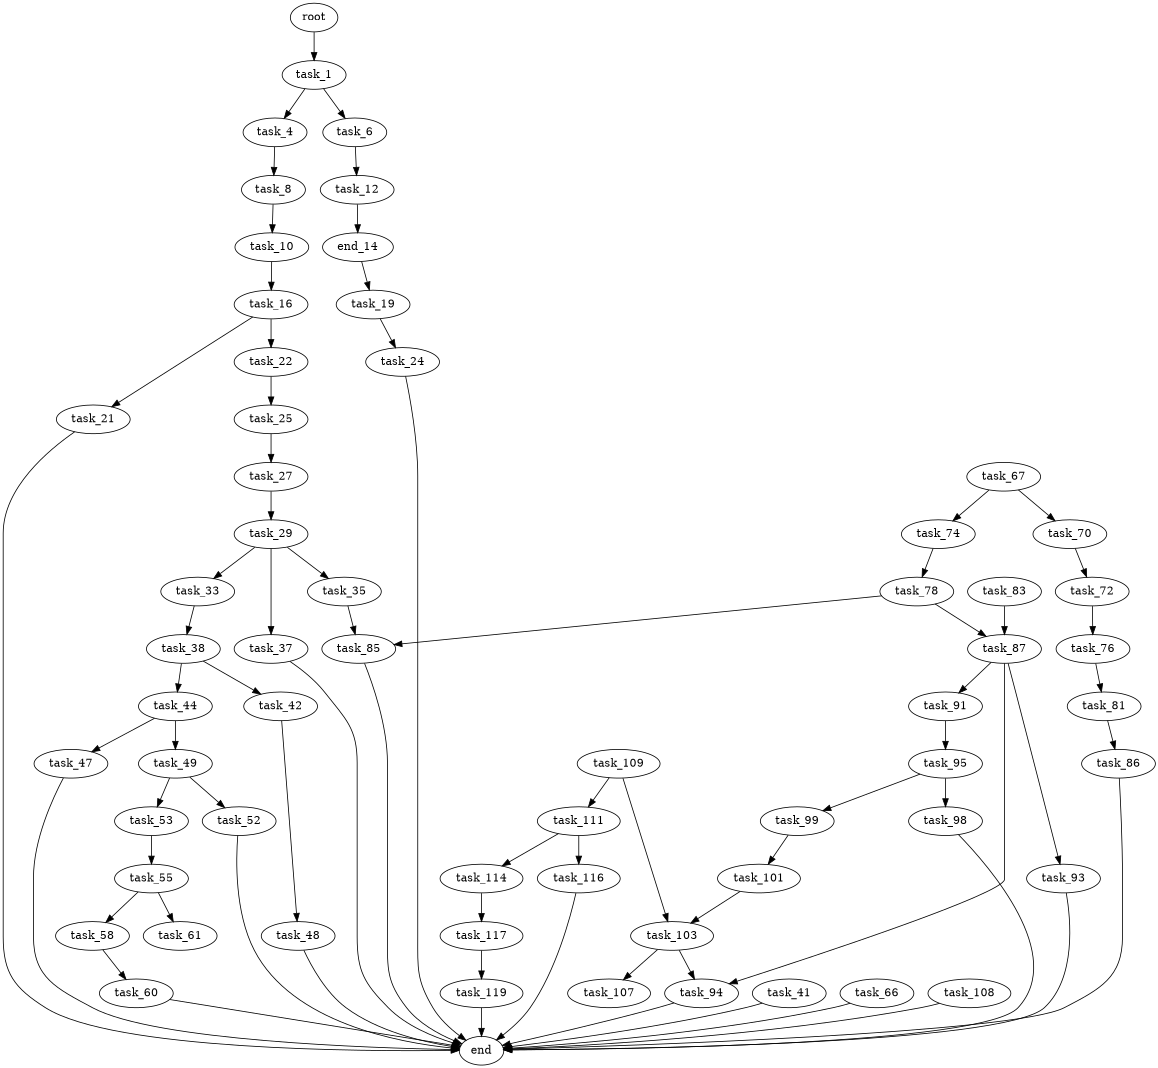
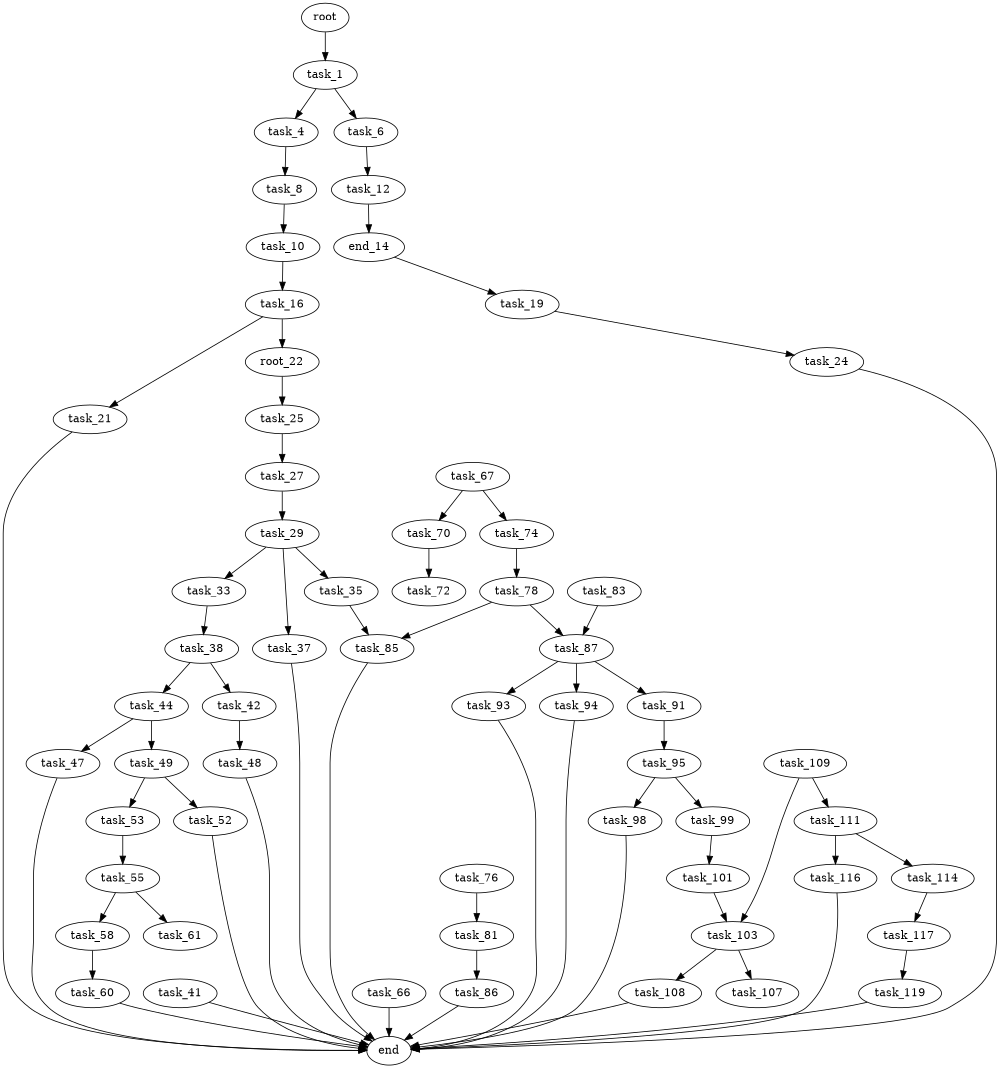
node "task_22": label "task_22" -> "root_22"
edge "task_72" -> "task_76": removed
edge "task_103" -> "task_94": now "task_103" -> "task_108"
